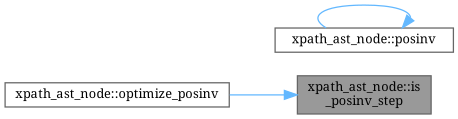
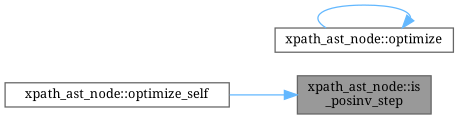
node "xpath_ast_node::posinv": label "xpath_ast_node::posinv" -> "xpath_ast_node::optimize"
node "xpath_ast_node::optimize_posinv": label "xpath_ast_node::optimize_posinv" -> "xpath_ast_node::optimize_self"
